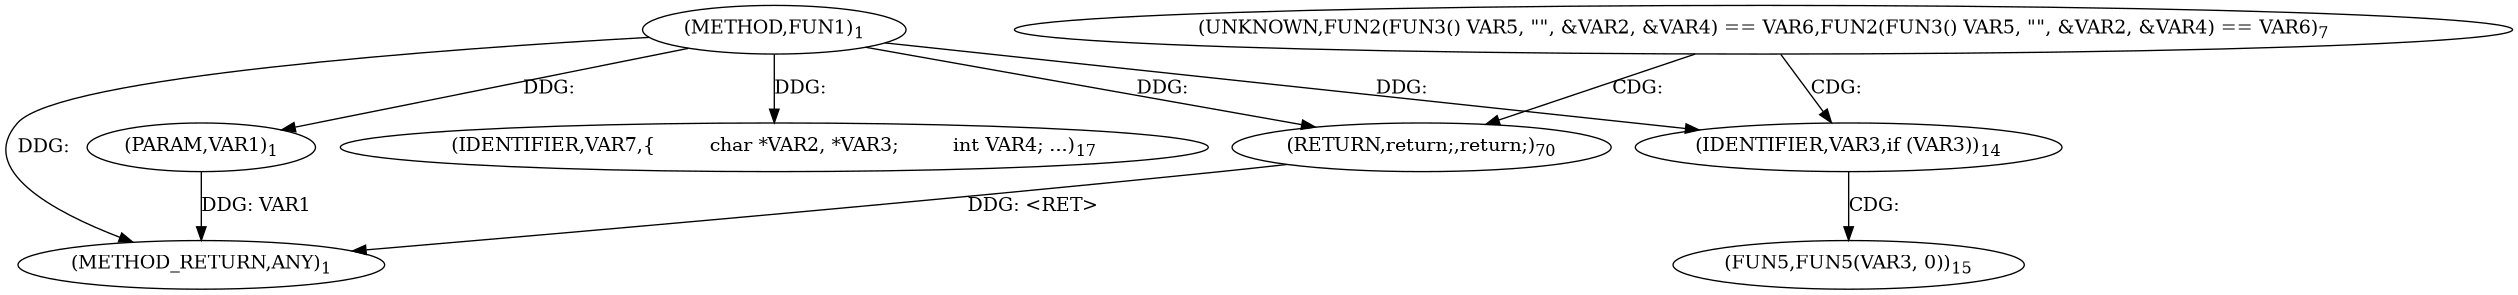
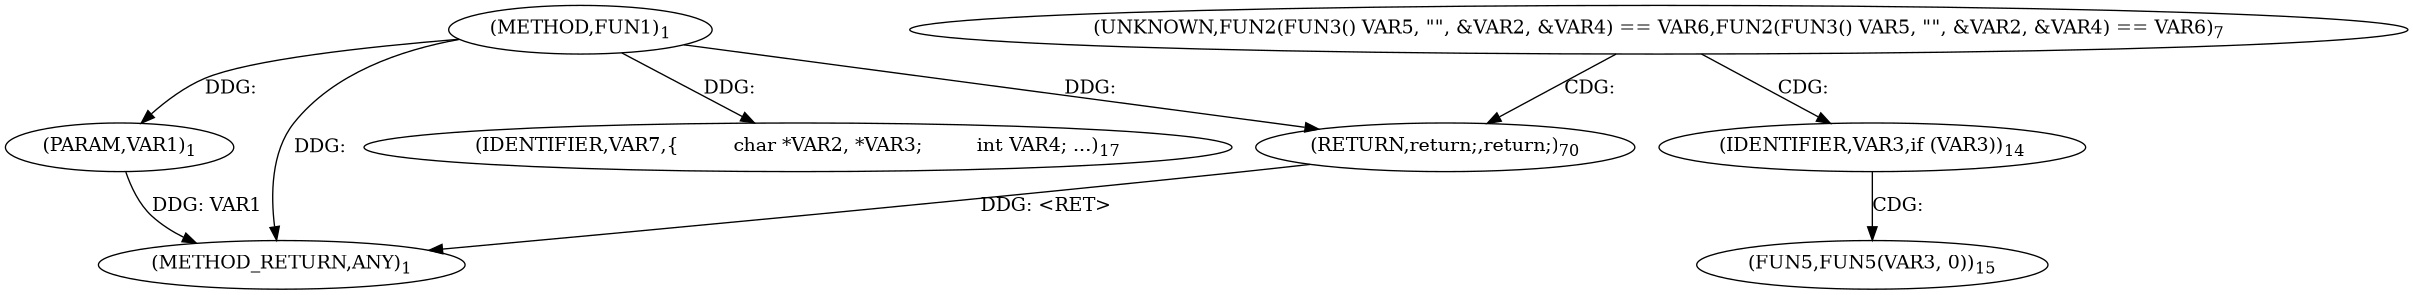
edge "(METHOD,FUN1)" -> "(IDENTIFIER,VAR3,if (VAR3))": removed, label "DDG:"
